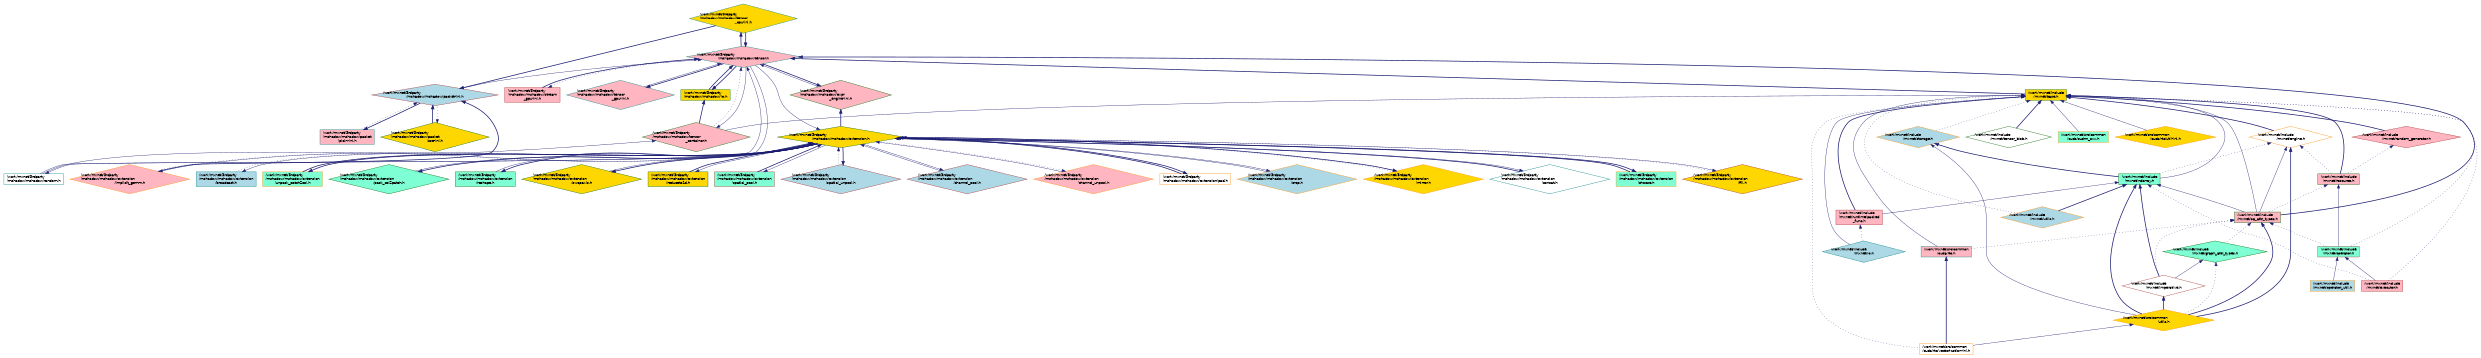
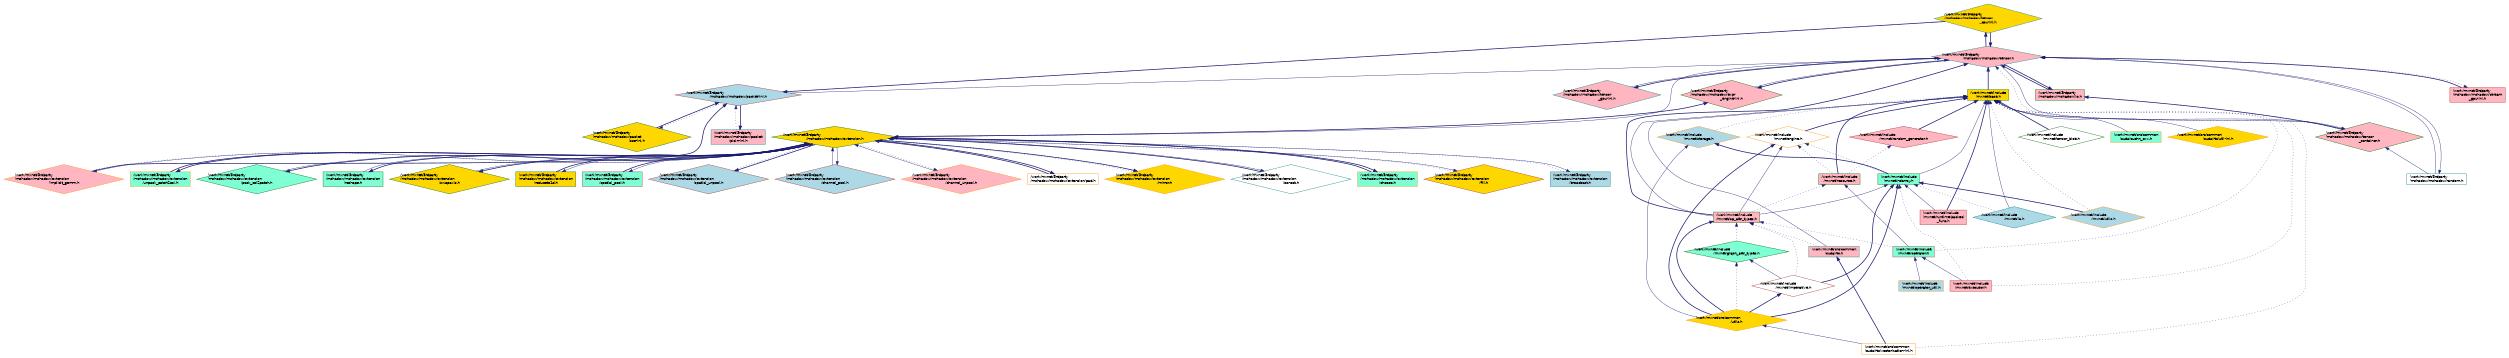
node "/work/mxnet/3rdparty /mshadow/mshadow/io.h": fillcolor gold -> lightpink
node "/work/mxnet/3rdparty /mshadow/mshadow/extension /crop.h": removed
edge "/work/mxnet/include /mxnet/io.h" -> "/work/mxnet/include /mxnet/runtime/packed _func.h": now "/work/mxnet/include /mxnet/io.h" -> "/work/mxnet/include /mxnet/ndarray.h"
